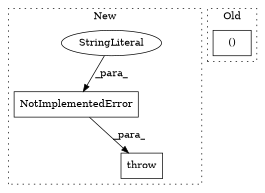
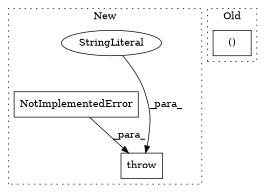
edge "StringLiteral" -> "NotImplementedError": now "StringLiteral" -> "throw"
